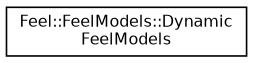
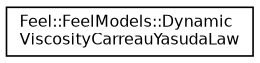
node "Feel::FeelModels::Dynamic FeelModels": label "Feel::FeelModels::Dynamic FeelModels" -> "Feel::FeelModels::Dynamic ViscosityCarreauYasudaLaw"
